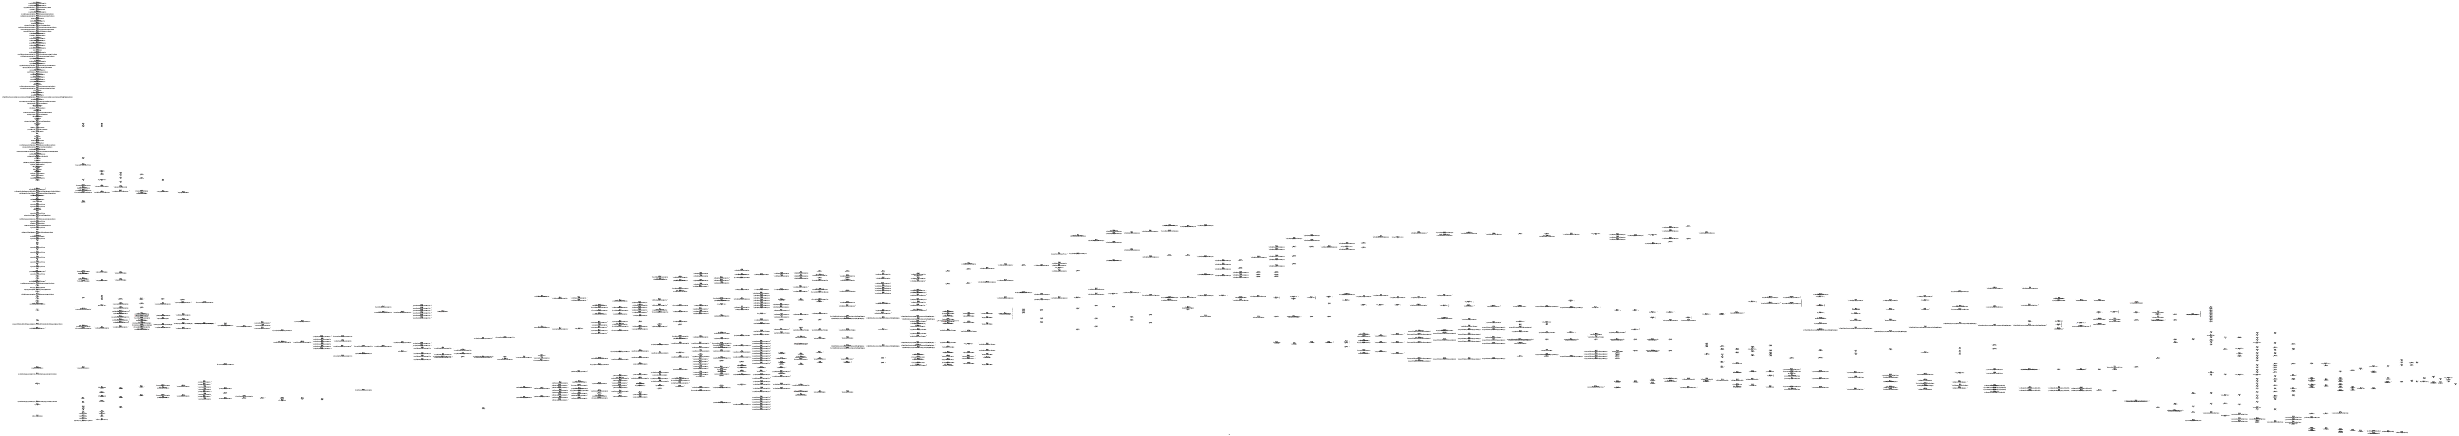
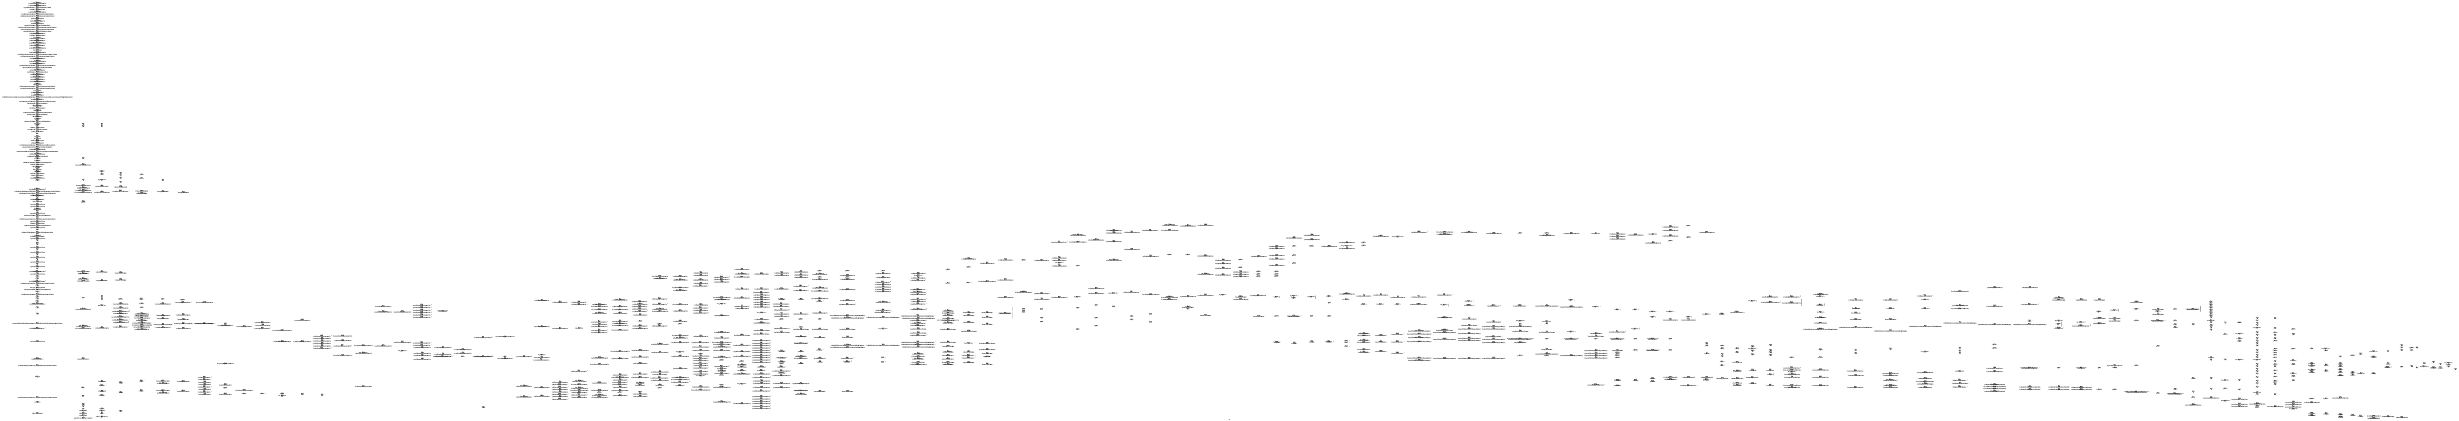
node "NodeID: 2": added
